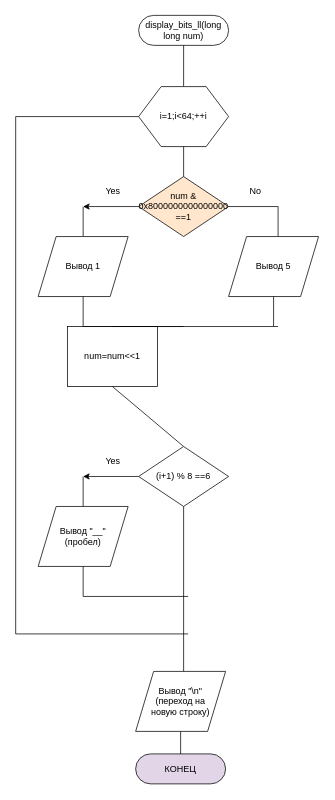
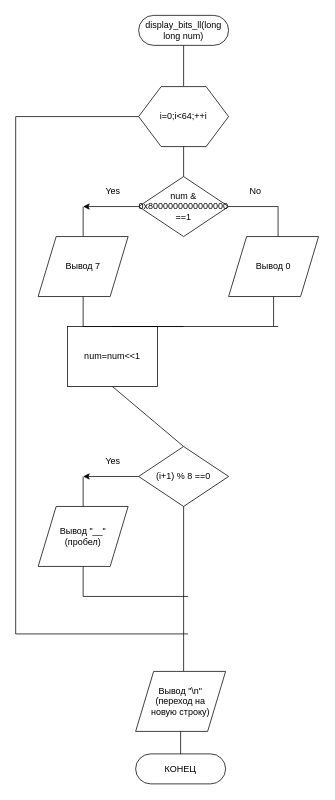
node "i=1;i<64;++i": label "i=1;i<64;++i" -> "i=0;i<64;++i"
node "num & 0x8000000000000000 ==1": fillcolor #ffe6cc -> #ffffff
node "Вывод 1": label "Вывод 1" -> "Вывод 7"
node "Вывод 5": label "Вывод 5" -> "Вывод 0"
node "(i+1) % 8 ==6": label "(i+1) % 8 ==6" -> "(i+1) % 8 ==0"
node "КОНЕЦ": fillcolor #e1d5e7 -> #ffffff
